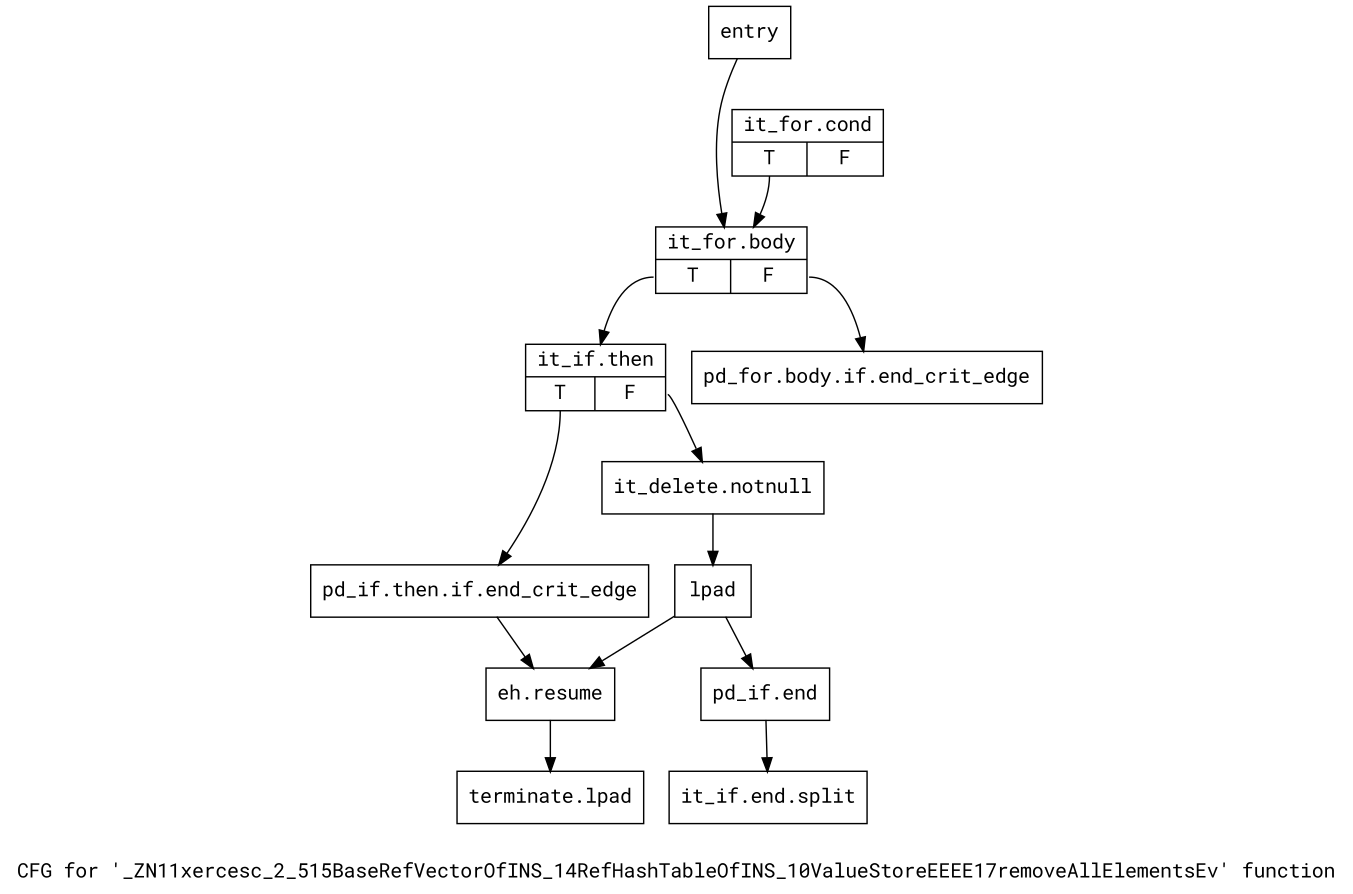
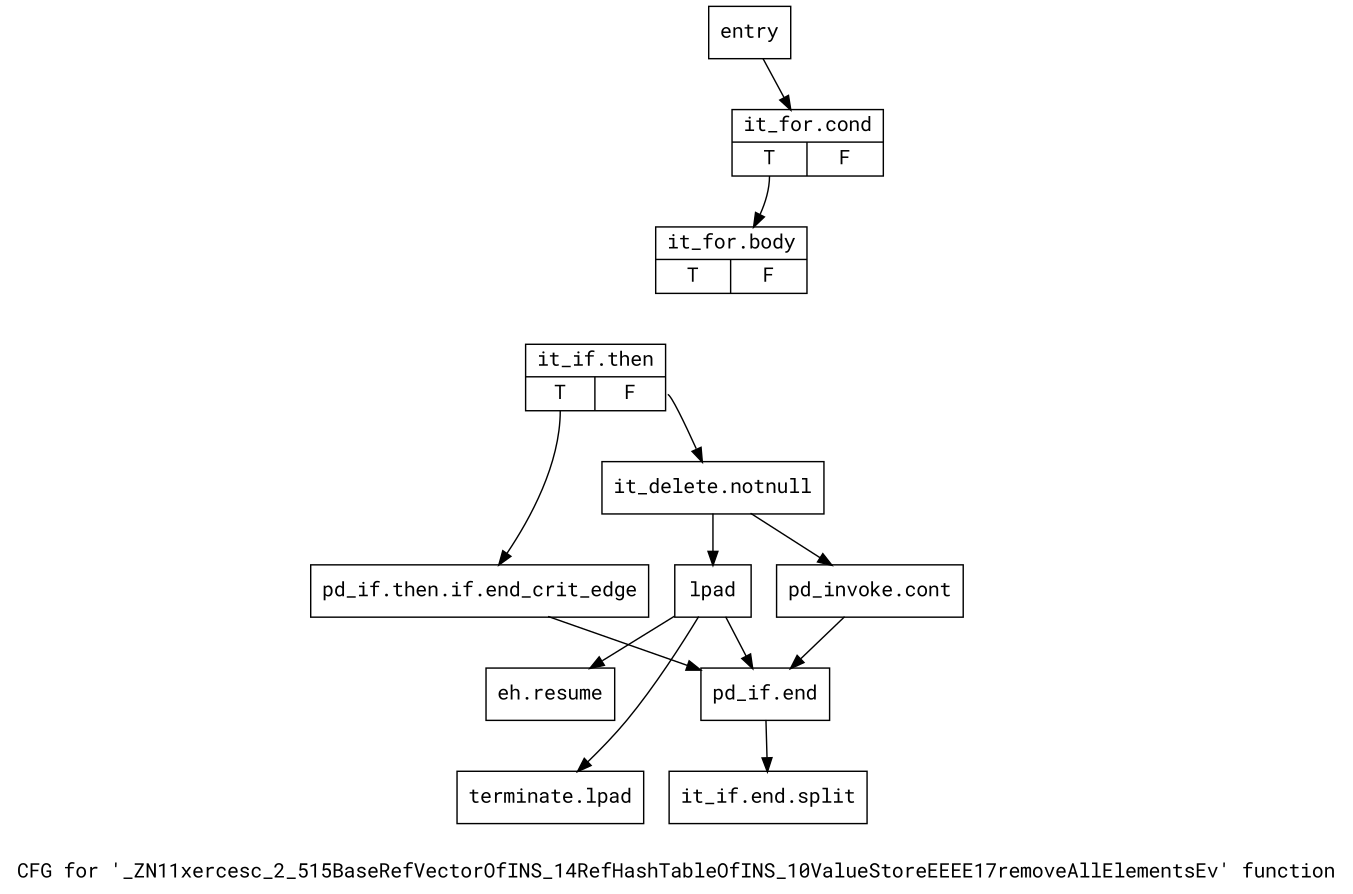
edge "entry" -> "it_for.body": now "entry" -> "it_for.cond"
edge "it_for.body" -> "it_if.then": removed
node "pd_for.body.if.end_crit_edge": removed
node "pd_invoke.cont": added
edge "pd_if.then.if.end_crit_edge" -> "eh.resume": now "pd_if.then.if.end_crit_edge" -> "pd_if.end"
edge "eh.resume" -> "terminate.lpad": now "lpad" -> "terminate.lpad"
